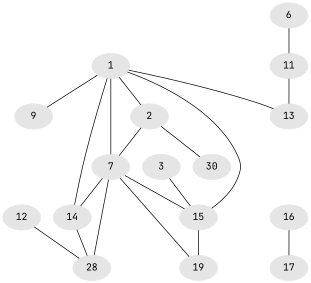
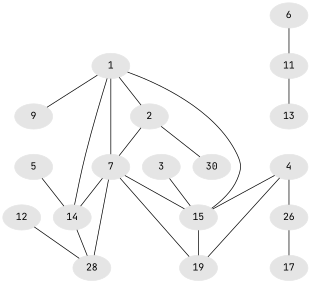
edge "1" -- "13": removed
node "5": added
node "4": added
node "16": label "16" -> "26"
